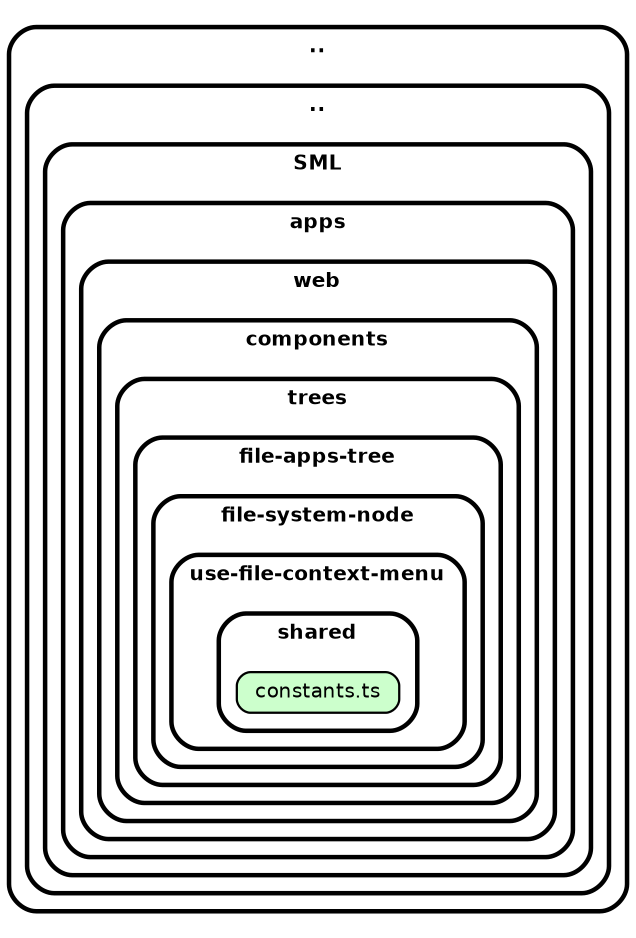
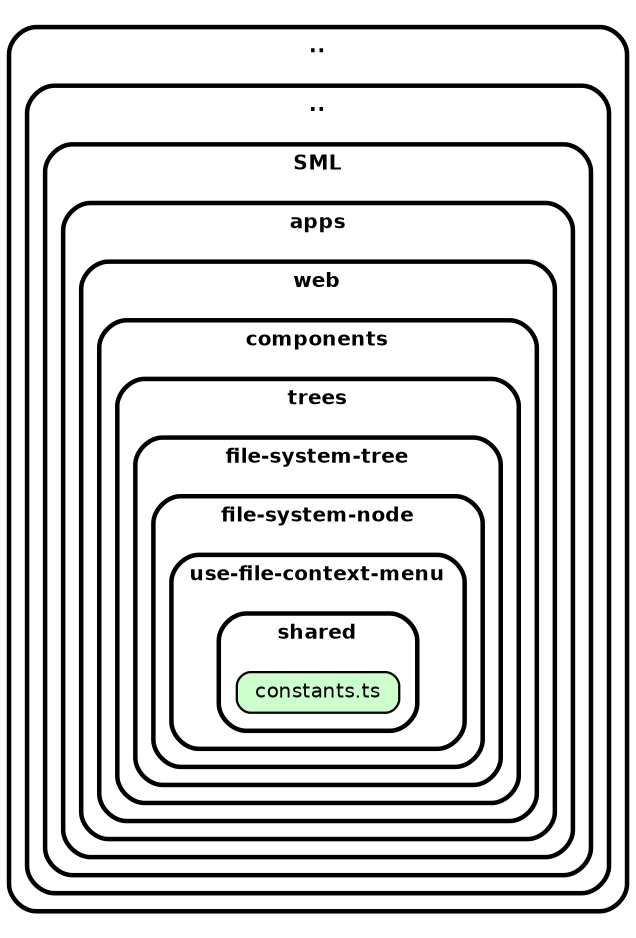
cluster "file-apps-tree": label "file-apps-tree" -> "file-system-tree"
